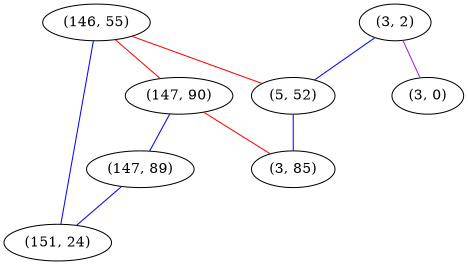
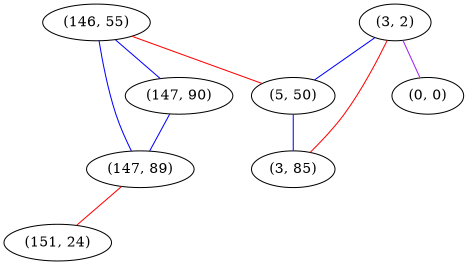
edge "(146, 55)" -- "(147, 90)": color red -> blue
node "(5, 52)": label "(5, 52)" -> "(5, 50)"
node "(3, 0)": label "(3, 0)" -> "(0, 0)"
edge "(146, 55)" -- "(151, 24)": now "(146, 55)" -- "(147, 89)"
edge "(147, 90)" -- "(3, 85)": now "(3, 2)" -- "(3, 85)"
edge "(147, 89)" -- "(151, 24)": color blue -> red
